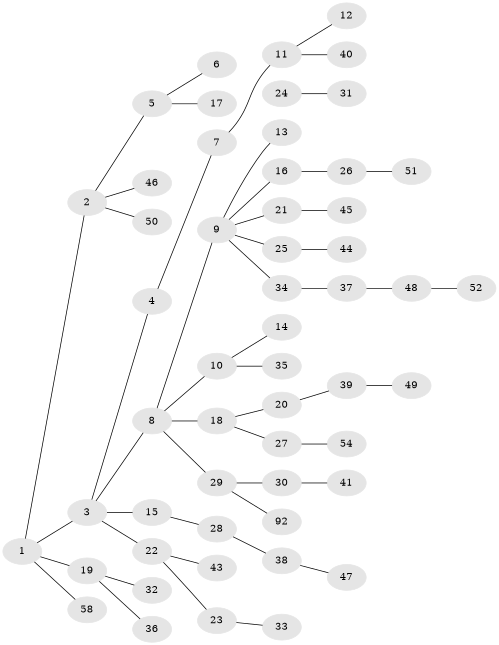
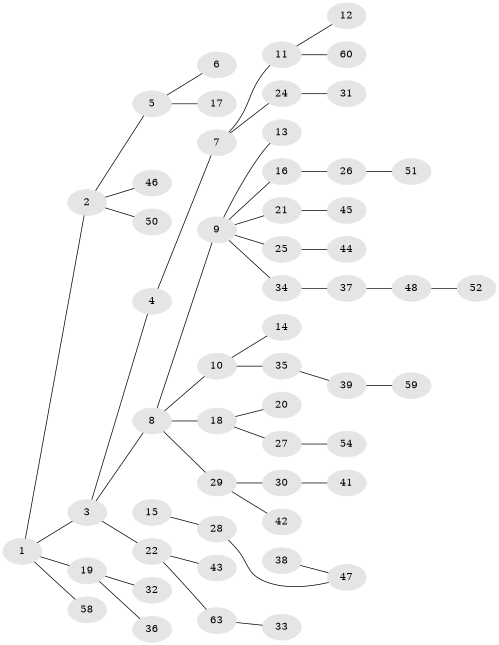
node "40": label "40" -> "60"
edge "24" -- "7": added
node "49": label "49" -> "59"
edge "39" -- "20": now "39" -- "35"
edge "3" -- "15": removed
node "92": label "92" -> "42"
edge "28" -- "38": now "28" -- "47"
node "23": label "23" -> "63"
